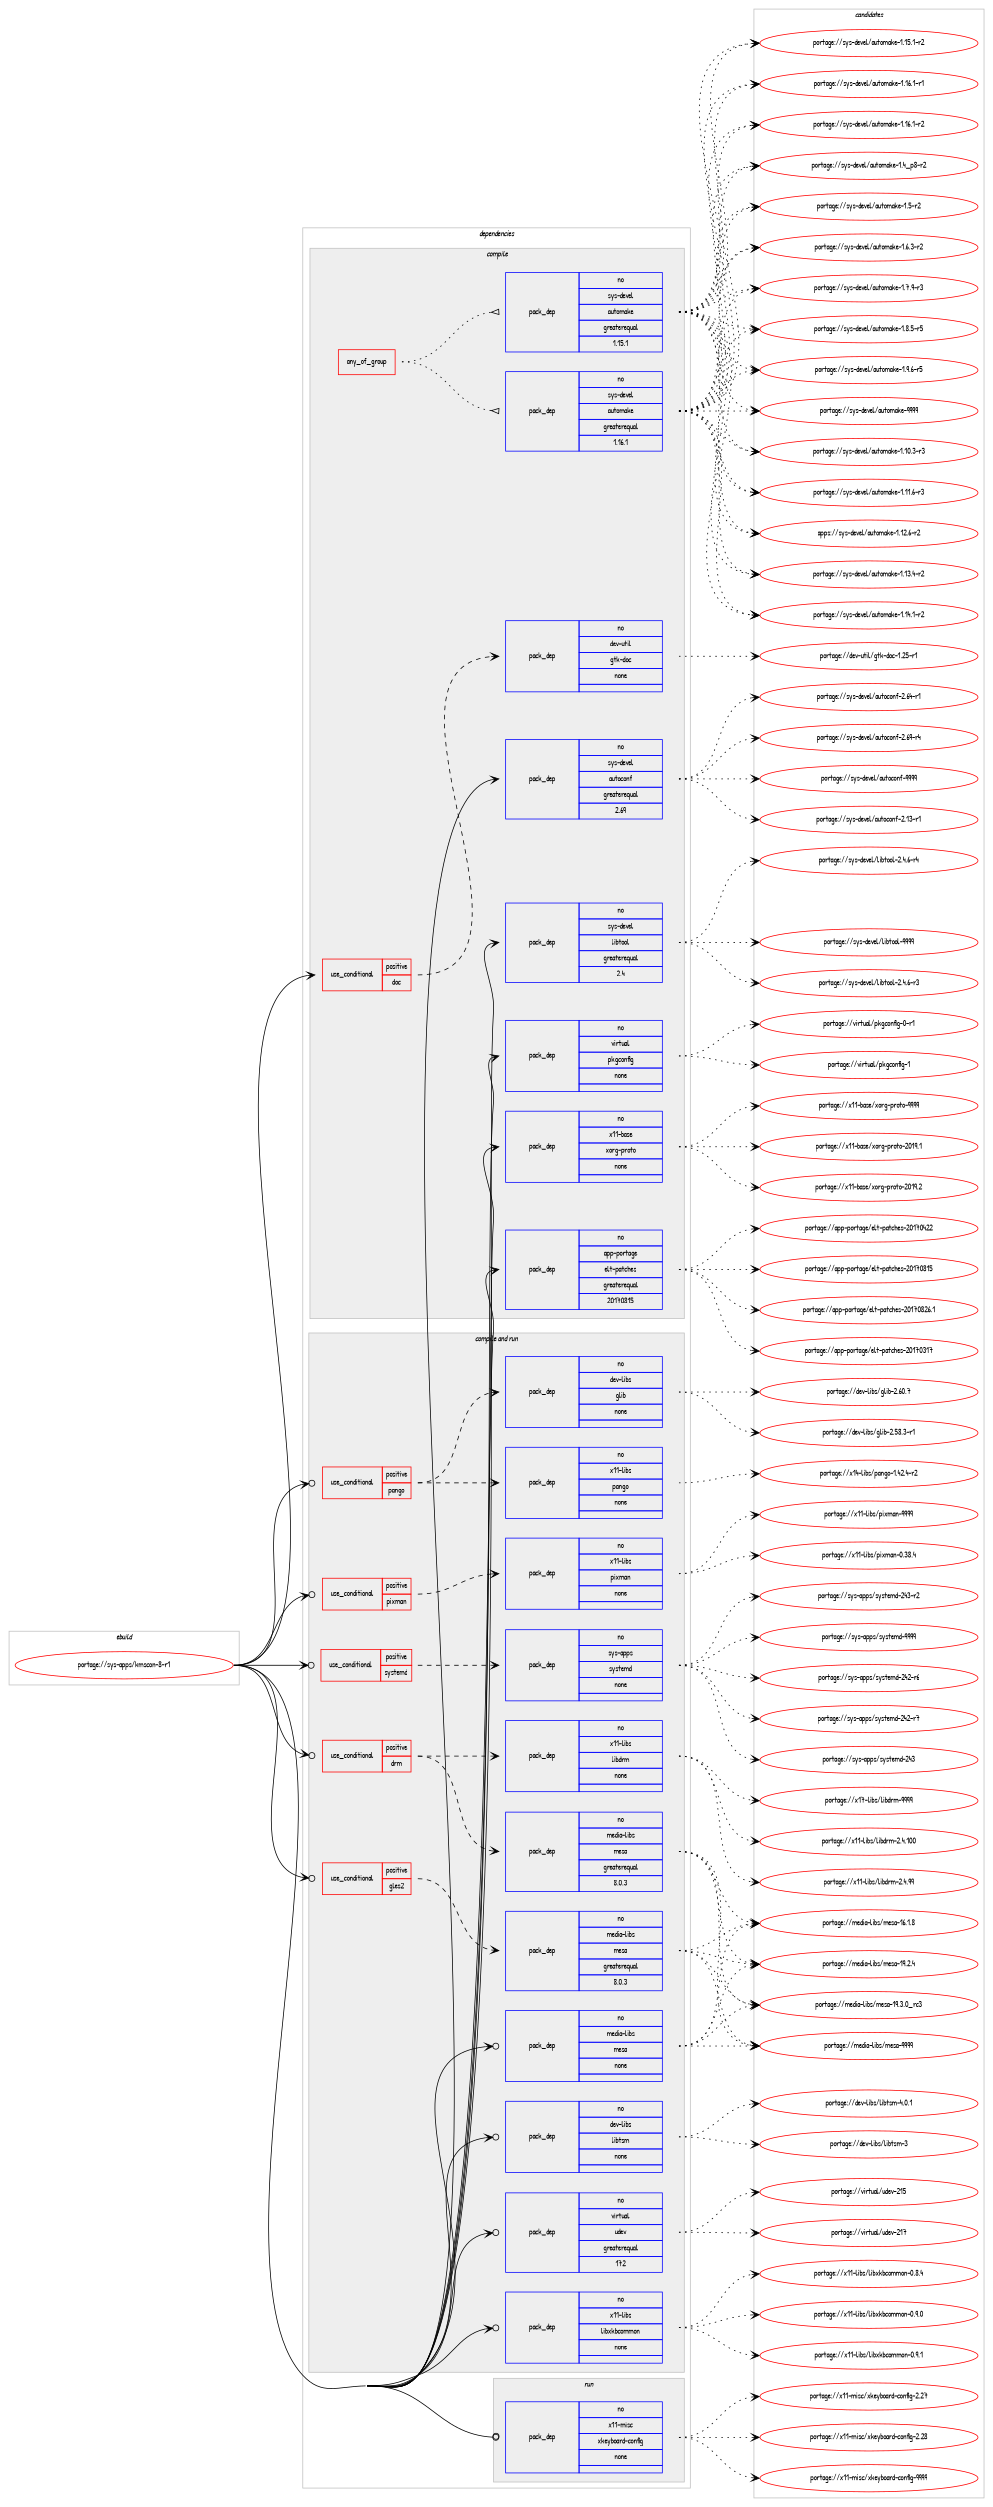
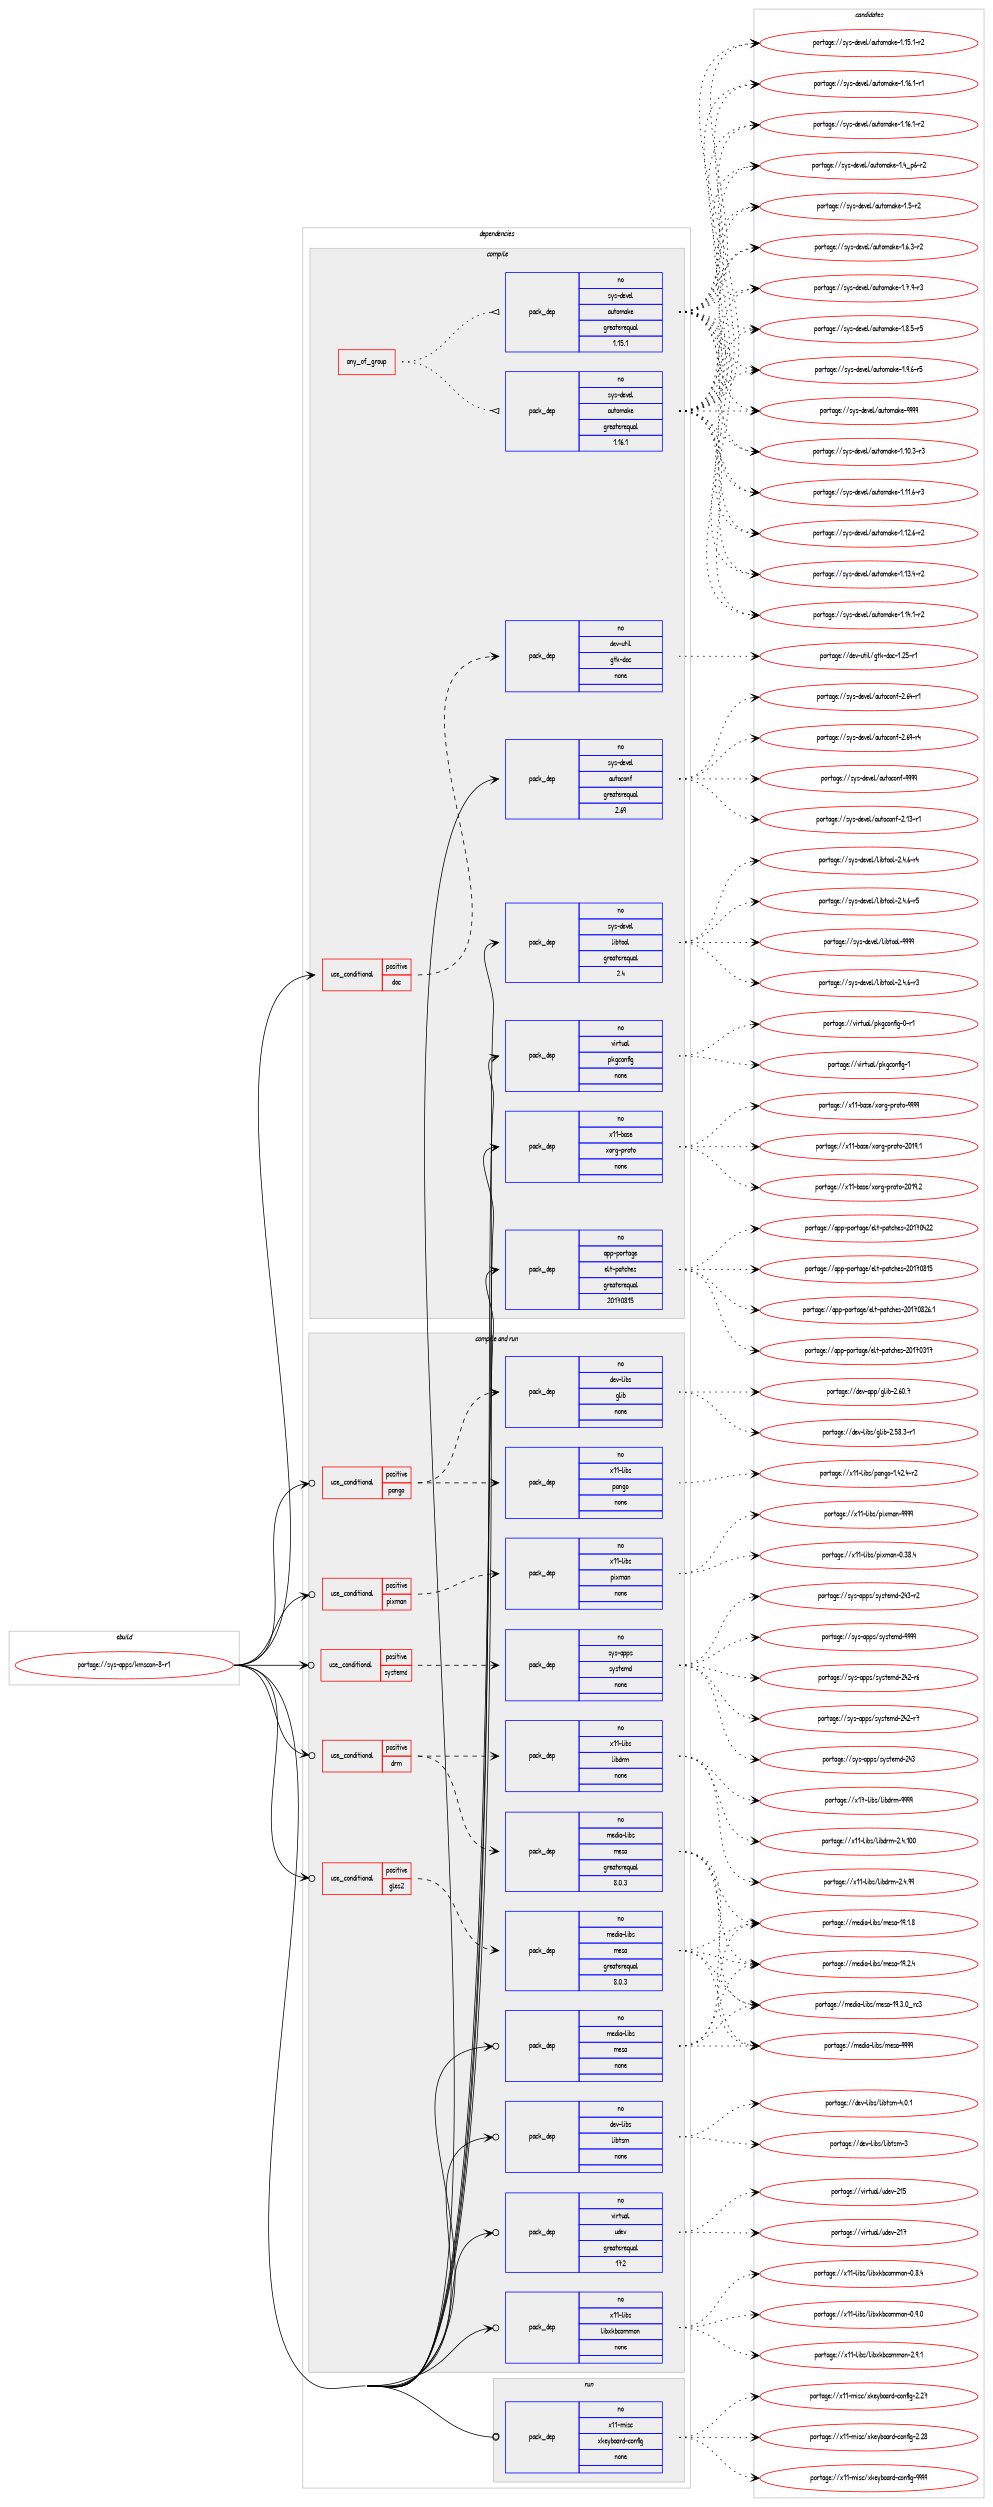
node "portage://sys-devel/automake-1.4_p8-r2": label "portage://sys-devel/automake-1.4_p8-r2" -> "portage://sys-devel/automake-1.4_p6-r2"
node "apps://sys-devel/automake-1.12.6-r2": label "apps://sys-devel/automake-1.12.6-r2" -> "portage://sys-devel/automake-1.12.6-r2"
node "portage://sys-devel/libtool-2.4.6-r5": added
node "portage://dev-libs/glib-2.60.7": label "portage://dev-libs/glib-2.60.7" -> "portage://dev-app/glib-2.60.7"
node "portage://x14-libs/pango-1.42.4-r2": label "portage://x14-libs/pango-1.42.4-r2" -> "portage://x11-libs/pango-1.42.4-r2"
node "portage://media-libs/mesa-16.1.8": label "portage://media-libs/mesa-16.1.8" -> "portage://media-libs/mesa-19.1.8"
node "portage://x11-libs/libxkbcommon-0.9.1": label "portage://x11-libs/libxkbcommon-0.9.1" -> "portage://x11-libs/libxkbcommon-2.9.1"
